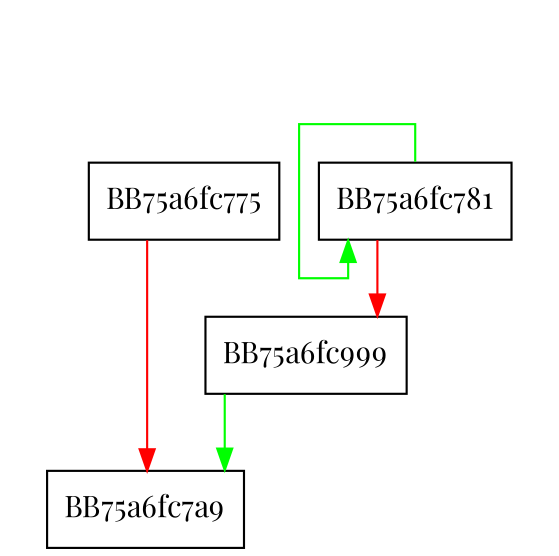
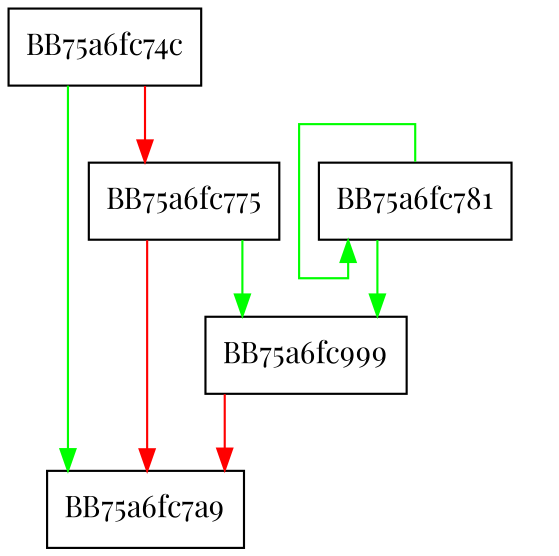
node "BB75a6fc74c": added
edge "BB75a6fc775" -> "BB75a6fc999": added
edge "BB75a6fc781" -> "BB75a6fc999": color red -> green
edge "BB75a6fc999" -> "BB75a6fc7a9": color green -> red
